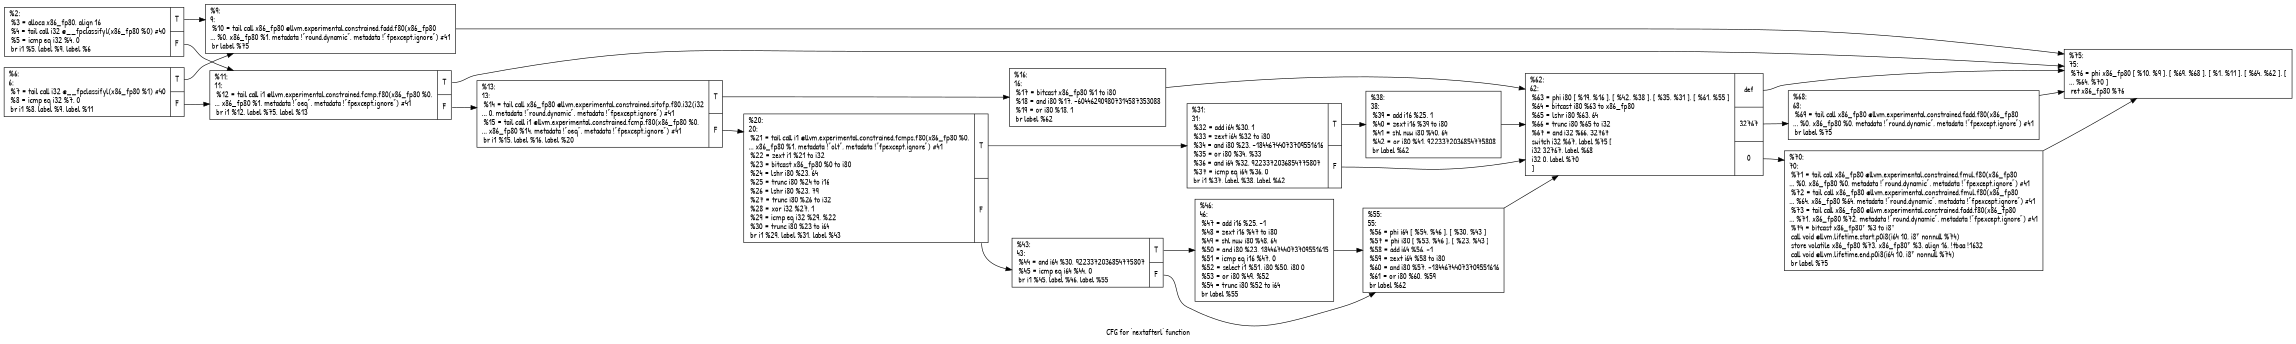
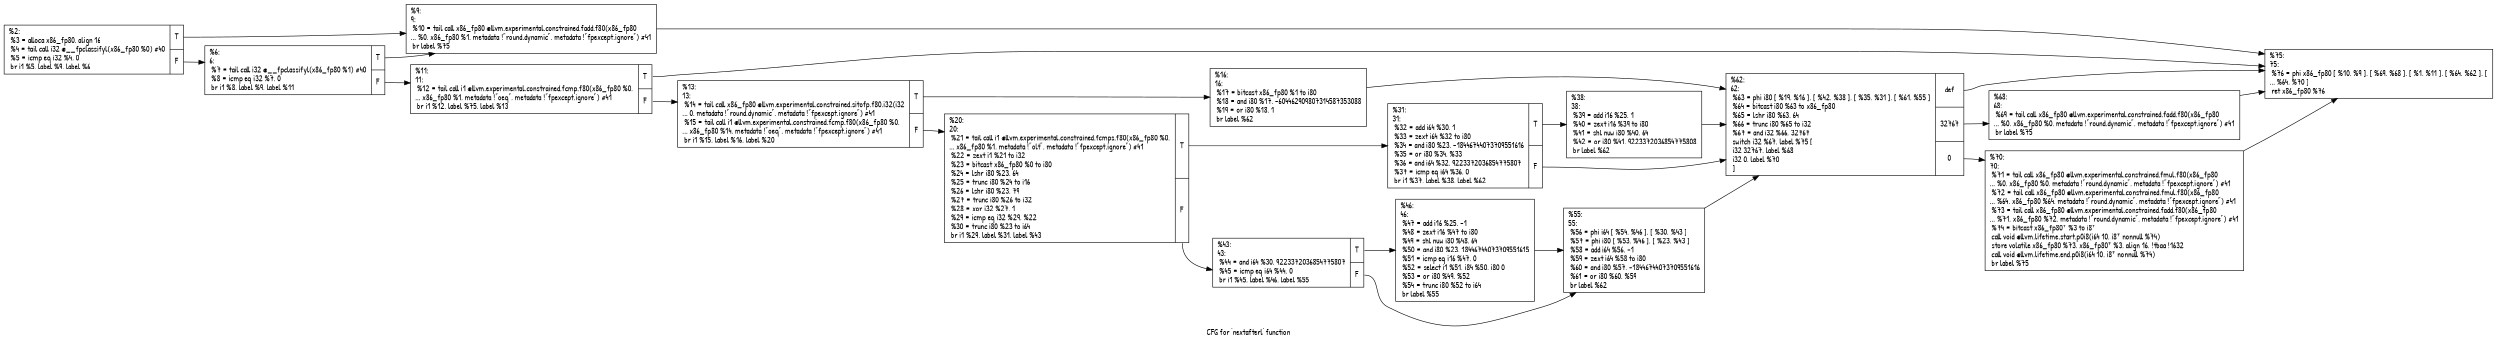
edge "%2:" -> "%11:": now "%2:" -> "%6:"
node "%46:": text "%52 = select i1 %51, i80 %50, i80 0" -> "%52 = select i1 %51, i84 %50, i80 0"
